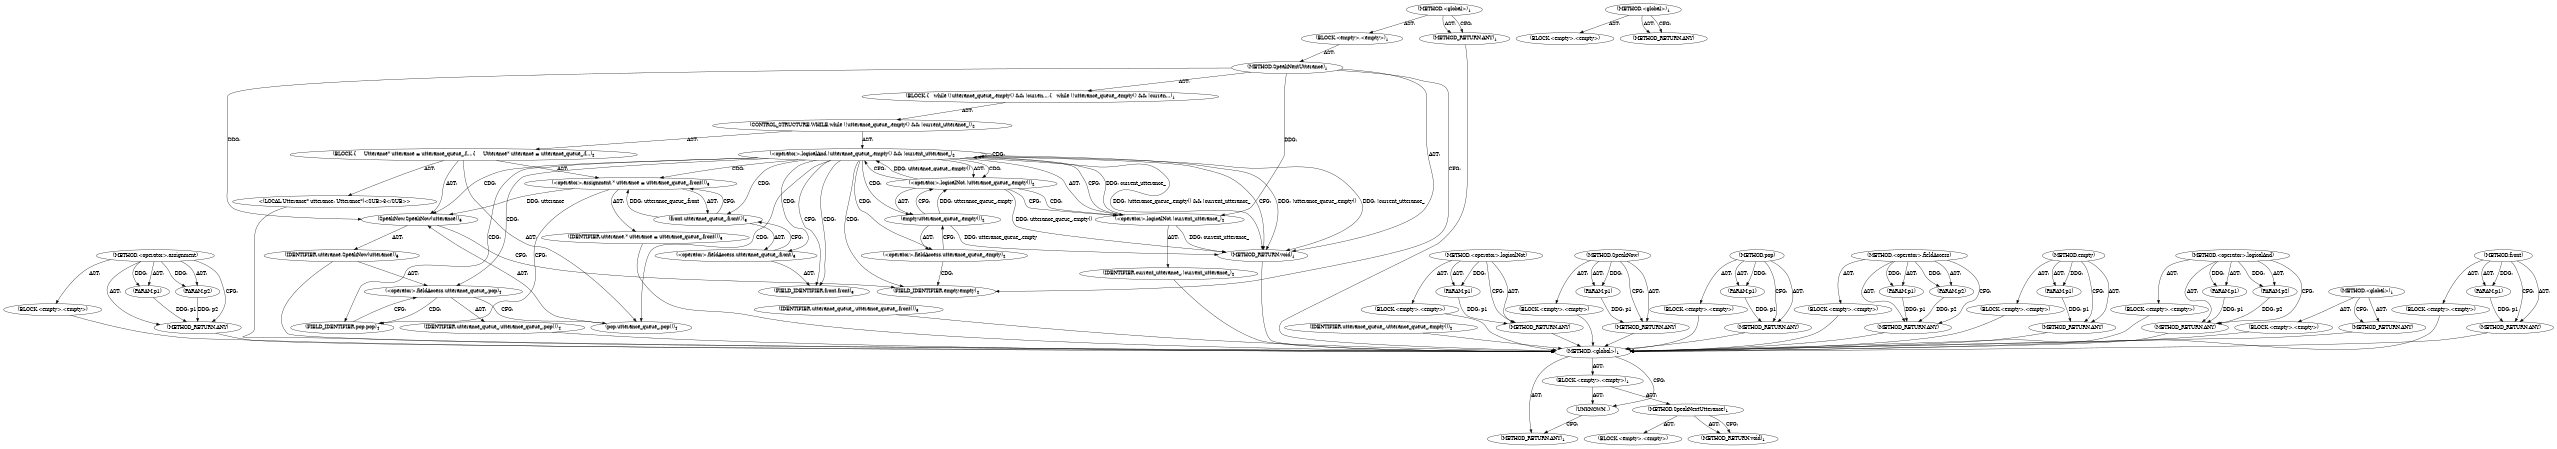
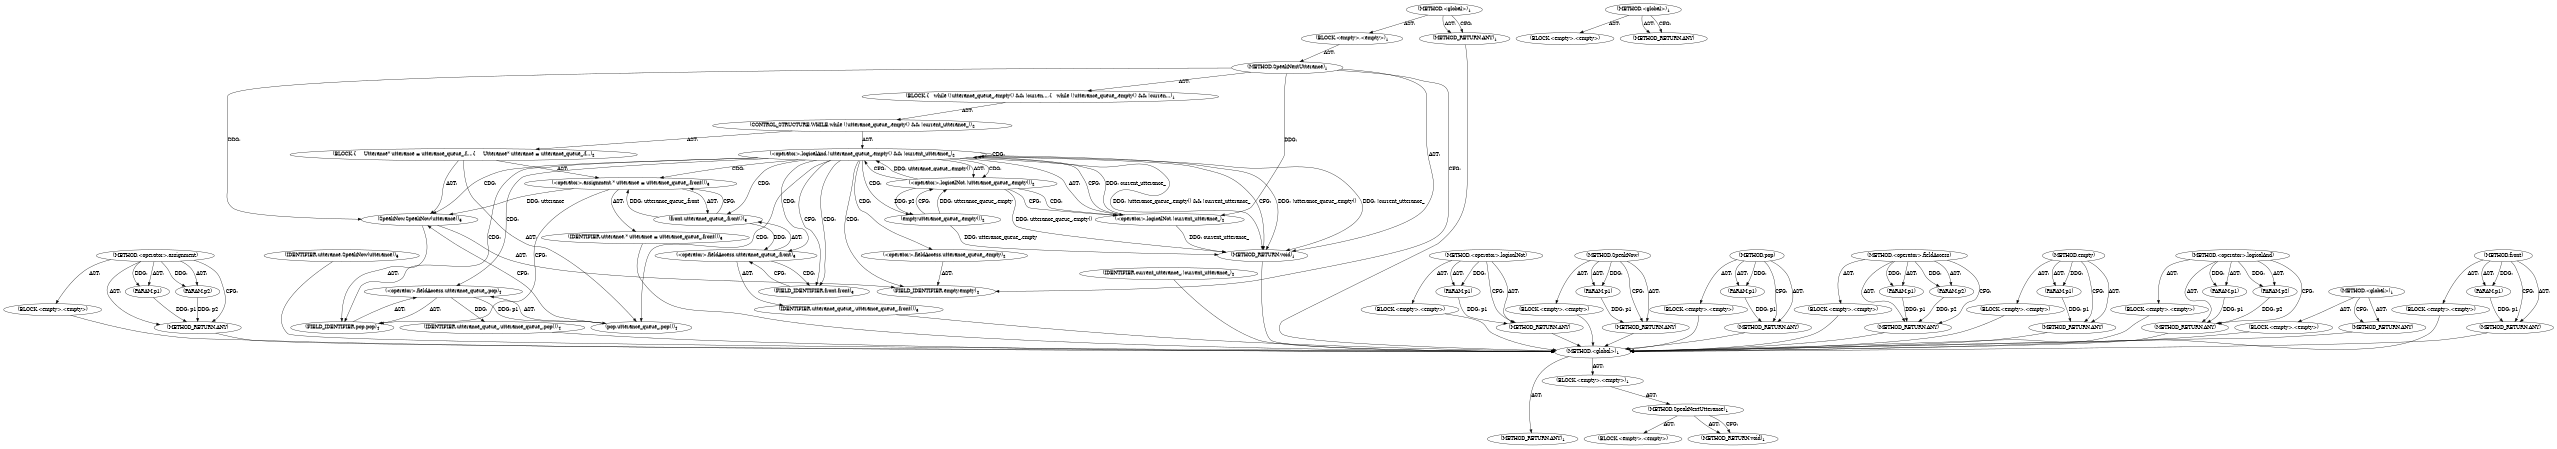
node "<(LOCAL,Utterance* utterance: Utterance*)<SUB>3</SUB>>": removed
edge "(<operator>.logicalNot,!utterance_queue_.empty())" -> "(empty,utterance_queue_.empty())": label "AST: " -> "DDG: p2"
edge "(empty,utterance_queue_.empty())" -> "(<operator>.fieldAccess,utterance_queue_.empty)": removed, label "AST:"
edge "(SpeakNow,SpeakNow(utterance))" -> "(IDENTIFIER,utterance,SpeakNow(utterance))": now "(SpeakNow,SpeakNow(utterance))" -> "(FIELD_IDENTIFIER,pop,pop)"
edge "(front,utterance_queue_.front())" -> "(<operator>.fieldAccess,utterance_queue_.front)": label "AST: " -> "DDG: "
edge "(<operator>.fieldAccess,utterance_queue_.front)" -> "(front,utterance_queue_.front())": label "CFG: " -> "AST: "
edge "(<operator>.fieldAccess,utterance_queue_.empty)" -> "(empty,utterance_queue_.empty())": removed, label "CFG:"
edge "(<operator>.logicalNot,!current_utterance_)" -> "(IDENTIFIER,current_utterance_,!current_utterance_)": removed, label "AST:"
edge "(SpeakNow,SpeakNow(utterance))" -> "(FIELD_IDENTIFIER,empty,empty)": label "CFG: " -> "AST: "
edge "(IDENTIFIER,utterance,SpeakNow(utterance))" -> "(<operator>.fieldAccess,utterance_queue_.pop)": now "(pop,utterance_queue_.pop())" -> "(<operator>.fieldAccess,utterance_queue_.pop)"
edge "(pop,utterance_queue_.pop())" -> "(SpeakNow,SpeakNow(utterance))": label "AST: " -> "CFG: "
edge "(<operator>.fieldAccess,utterance_queue_.front)" -> "(FIELD_IDENTIFIER,front,front)": label "AST: " -> "CDG: "
edge "(<operator>.fieldAccess,utterance_queue_.empty)" -> "(FIELD_IDENTIFIER,empty,empty)": label "CDG: " -> "AST: "
edge "(FIELD_IDENTIFIER,front,front)" -> "(<operator>.fieldAccess,utterance_queue_.front)": added, label "CFG:"
edge "(<operator>.fieldAccess,utterance_queue_.front)" -> "(IDENTIFIER,utterance_queue_,utterance_queue_.front())": added, label "AST:"
edge "(FIELD_IDENTIFIER,pop,pop)" -> "(<operator>.fieldAccess,utterance_queue_.pop)": label "CFG: " -> "AST: "
edge "(<operator>.fieldAccess,utterance_queue_.pop)" -> "(FIELD_IDENTIFIER,pop,pop)": label "CDG: " -> "AST: "
edge "(<operator>.fieldAccess,utterance_queue_.pop)" -> "(IDENTIFIER,utterance_queue_,utterance_queue_.pop())": label "AST: " -> "DDG: "
edge "(<operator>.fieldAccess,utterance_queue_.pop)" -> "(pop,utterance_queue_.pop())": label "CFG: " -> "DDG: p1"
node "(IDENTIFIER,utterance_queue_,utterance_queue_.empty())": removed
node "(UNKNOWN,,)": removed
